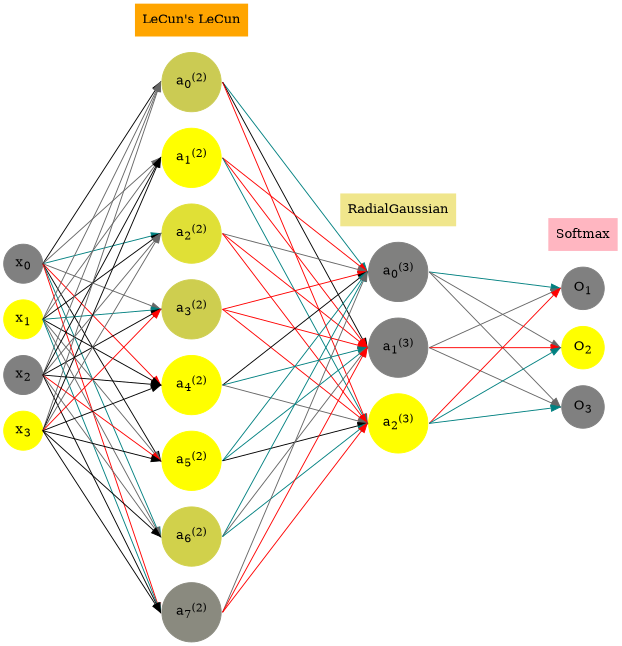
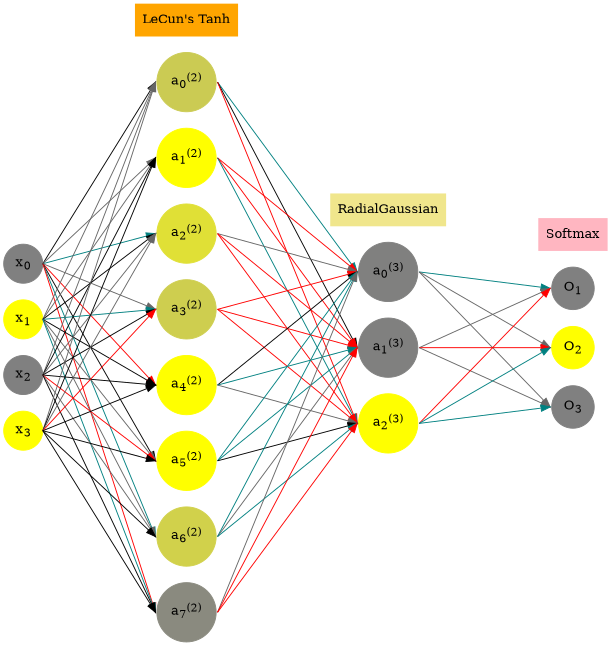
node "LeCun's LeCun": label "LeCun's LeCun" -> "LeCun's Tanh"
